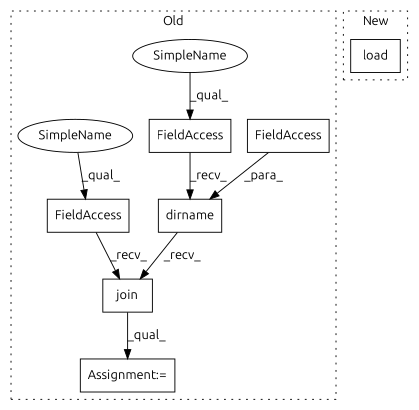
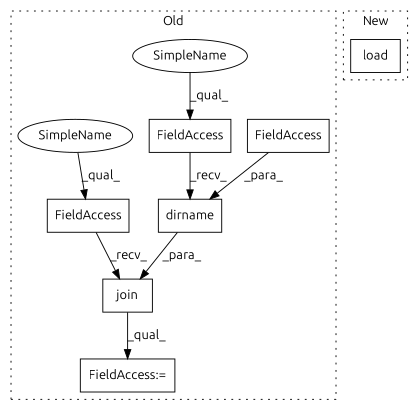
edge "dirname" -> "join": label "_recv_" -> "_para_"
node "Assignment:=": label "Assignment:=" -> "FieldAccess:="
